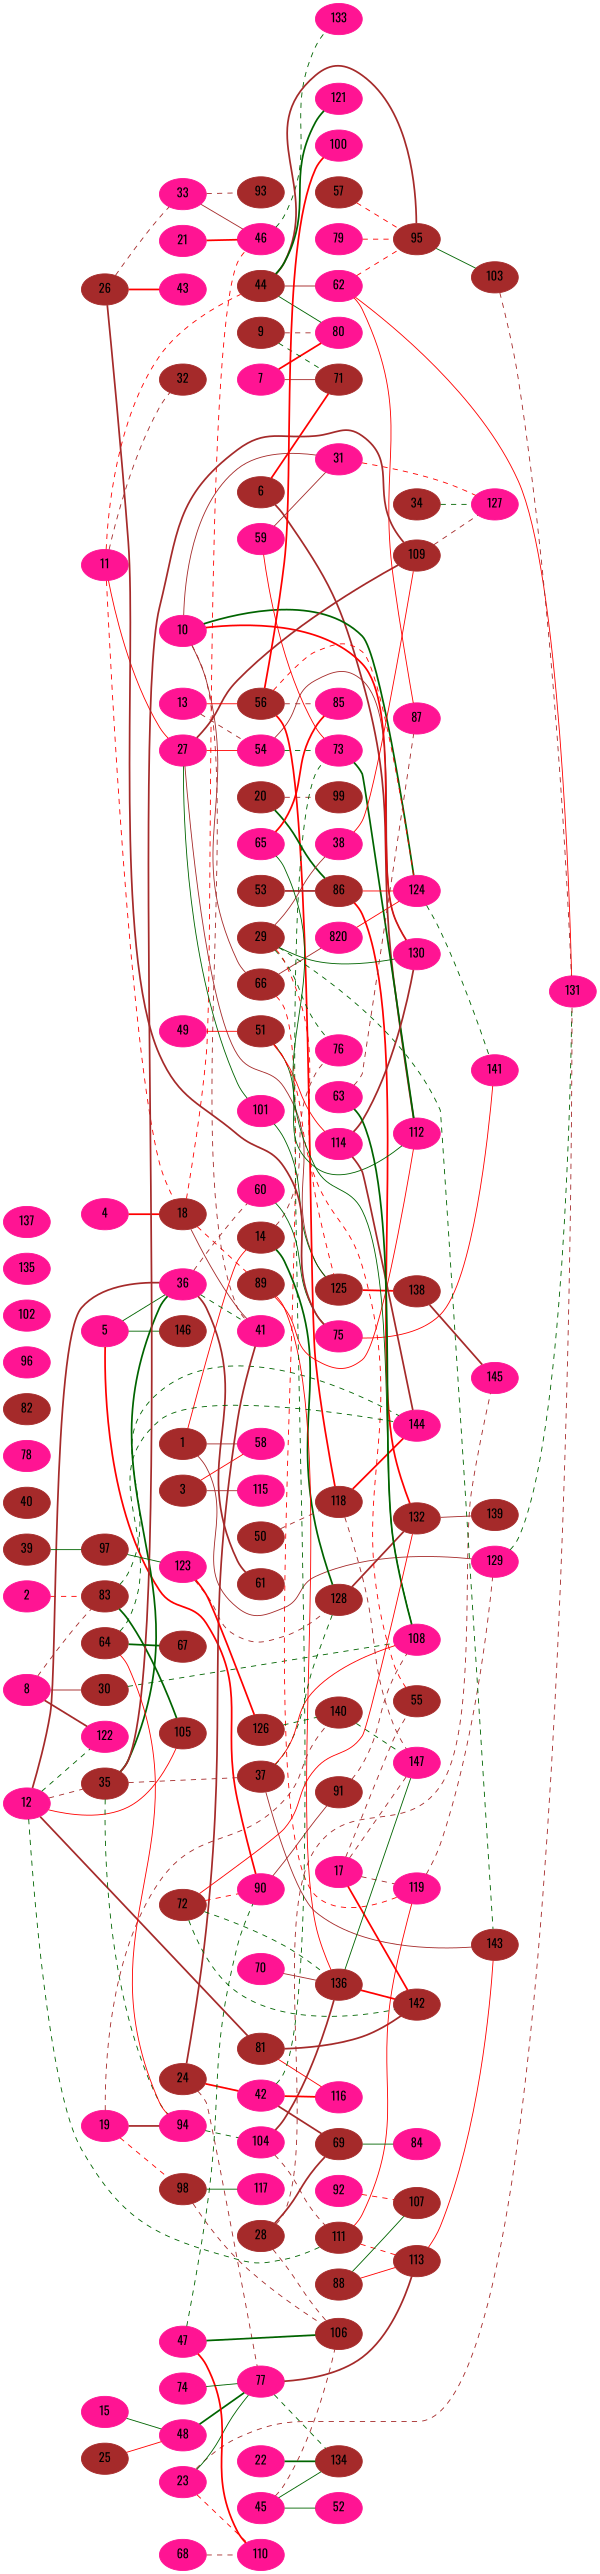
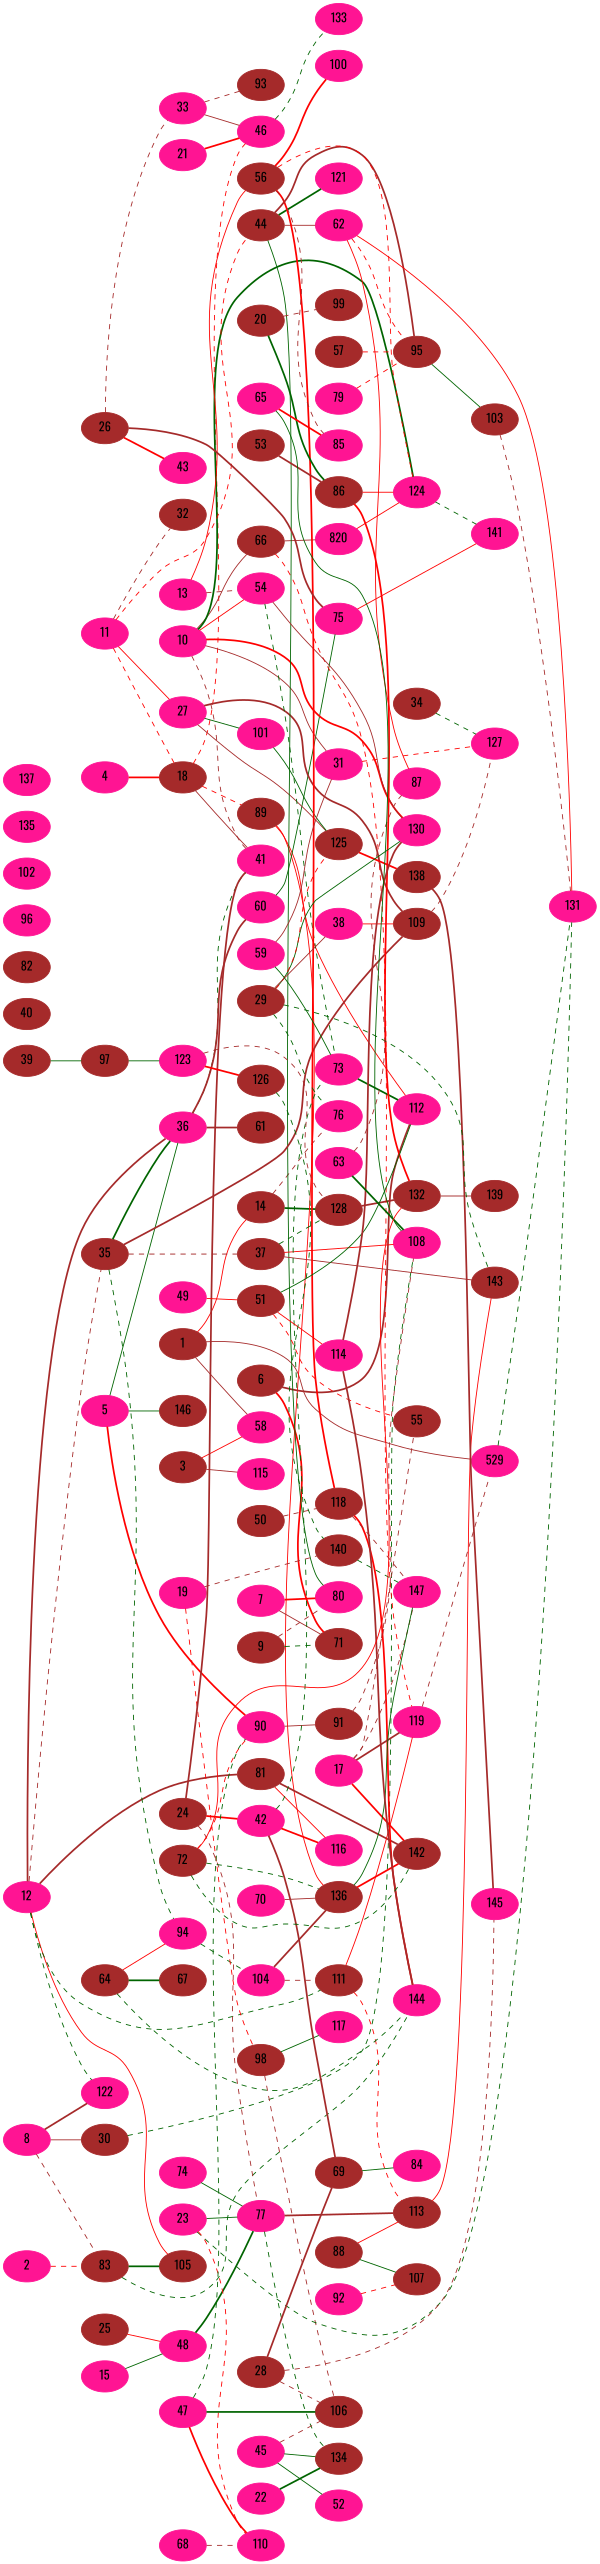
edge "59" -- "73": color red -> darkgreen
edge "27" -- "54": now "10" -- "54"
edge "60" -- "36": style dashed -> bold
node "78": removed
node "129": label "129" -> "529"
edge "131" -- "23": color brown -> darkgreen
edge "17" -- "119": style dashed -> bold
edge "19" -- "94": removed
